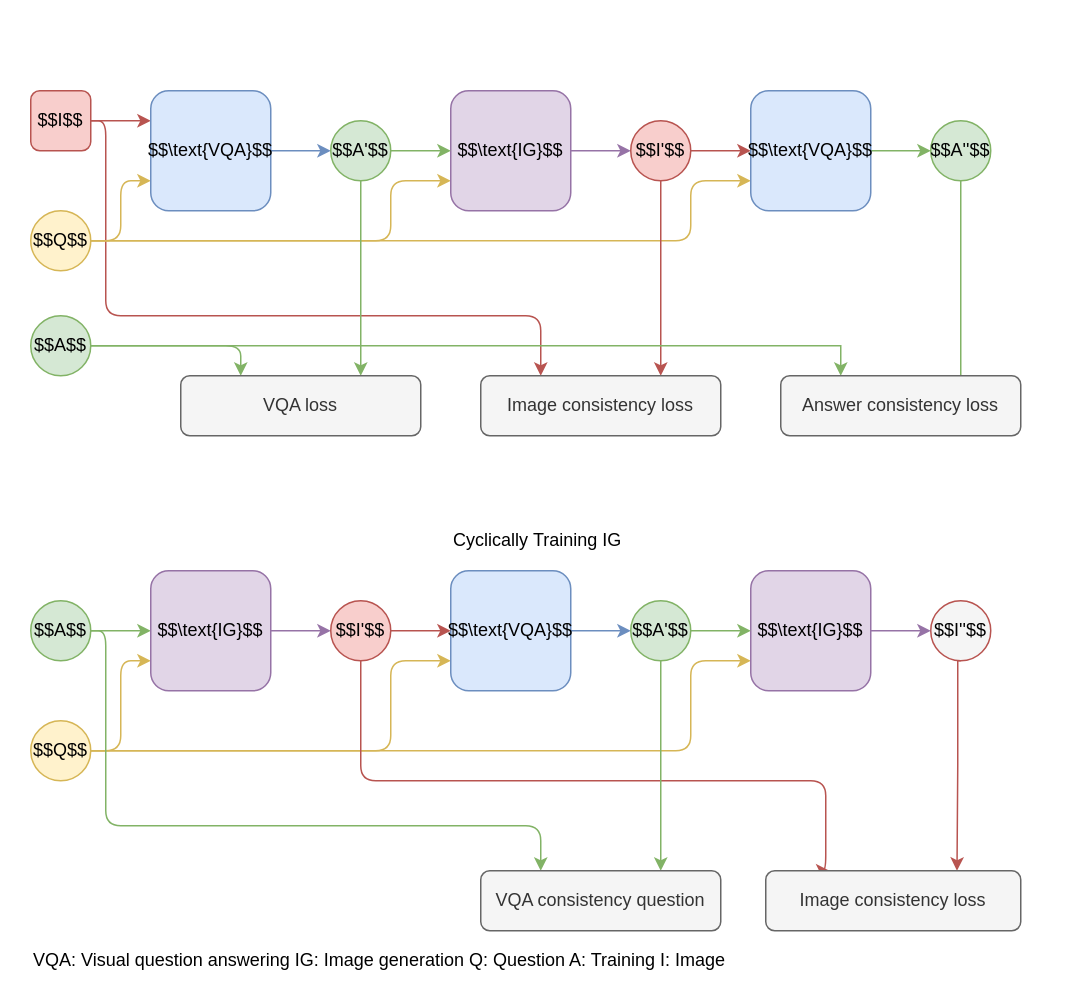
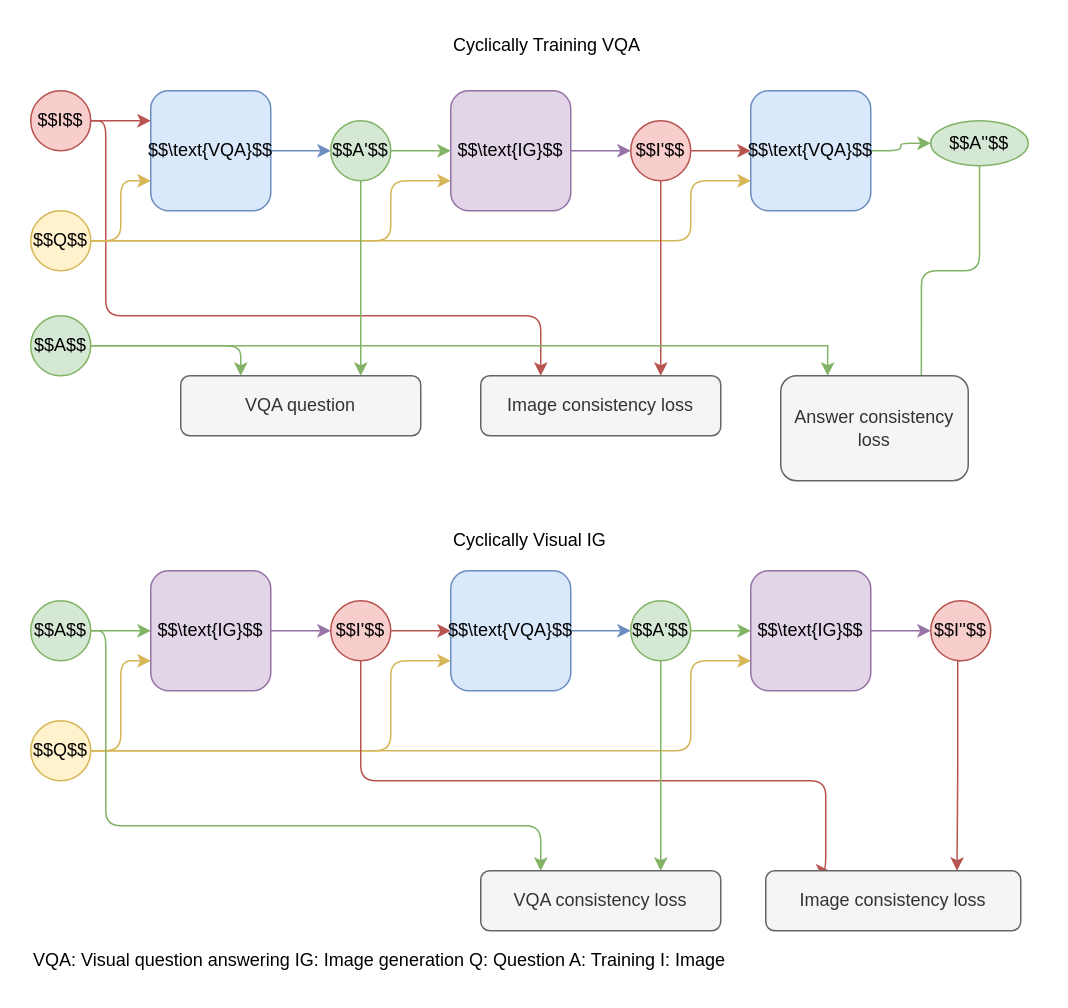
node "Cyclically Training VQA": added
node "$$I$$": shape rounded rectangle -> ellipse
node "$$A''$$": size 60x60 -> 98x45
node "VQA loss": label "VQA loss" -> "VQA question"
node "Answer consistency loss": size 240x60 -> 188x105
node "Cyclically Training IG": label "Cyclically Training IG" -> "Cyclically Visual IG"
node "$$I''$$": fillcolor #f5f5f5 -> #f8cecc
node "VQA consistency question": label "VQA consistency question" -> "VQA consistency loss"
